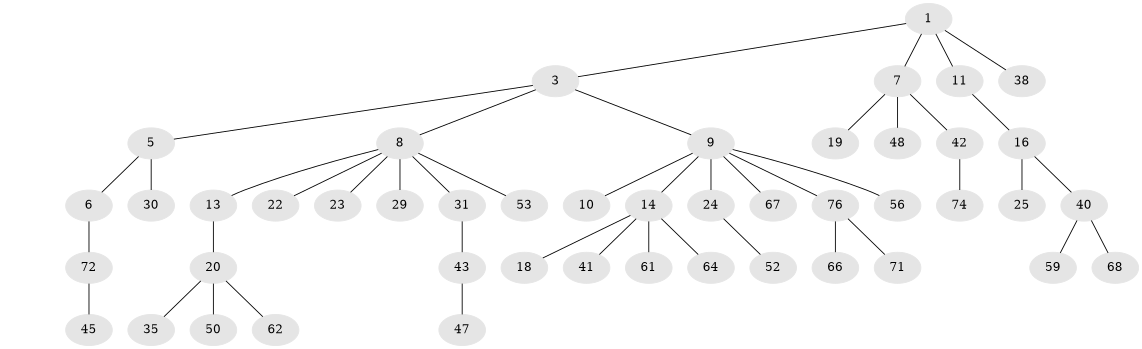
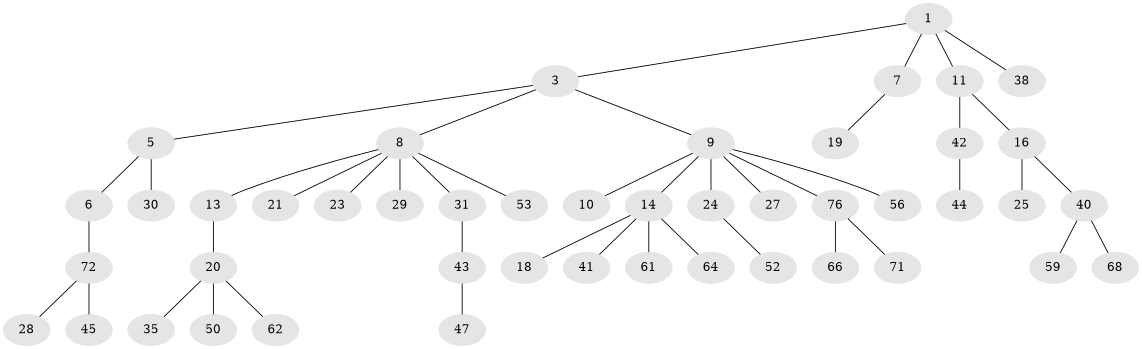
edge "7" -- "42": now "11" -- "42"
node "48": removed
node "22": label "22" -> "21"
node "67": label "67" -> "27"
node "74": label "74" -> "44"
node "28": added
